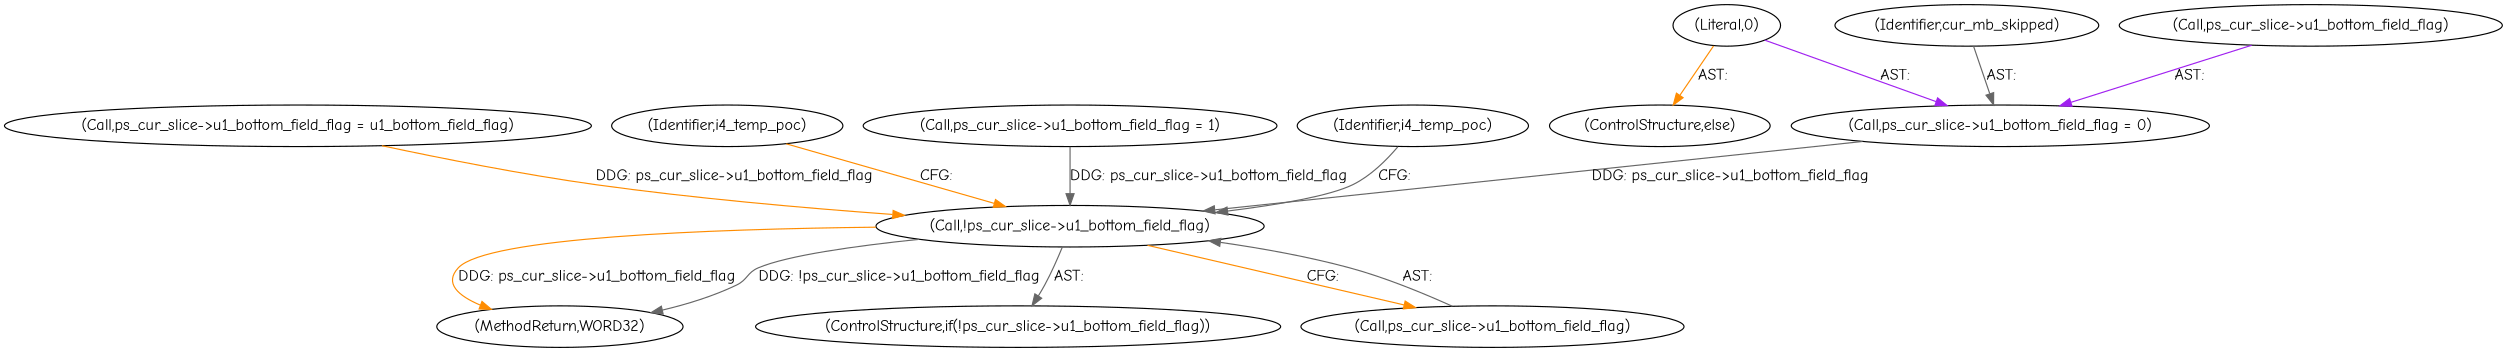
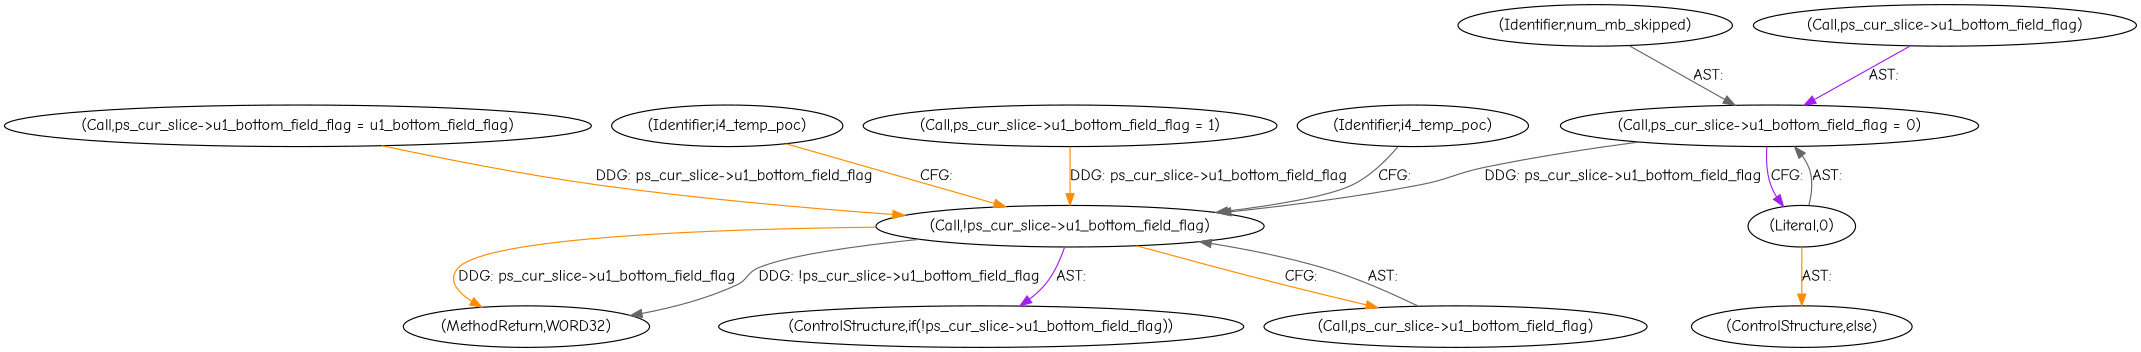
node "(Identifier,cur_mb_skipped)": label "(Identifier,cur_mb_skipped)" -> "(Identifier,num_mb_skipped)"
edge "(Literal,0)" -> "(Call,ps_cur_slice->u1_bottom_field_flag = 0)": color purple -> gray40
edge "(Call,ps_cur_slice->u1_bottom_field_flag = 1)" -> "(Call,!ps_cur_slice->u1_bottom_field_flag)": color gray40 -> darkorange
edge "(Call,ps_cur_slice->u1_bottom_field_flag = 0)" -> "(Literal,0)": added, label "CFG:"
edge "(Call,!ps_cur_slice->u1_bottom_field_flag)" -> "(ControlStructure,if(!ps_cur_slice->u1_bottom_field_flag))": color gray40 -> purple
